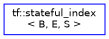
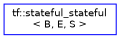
node "tf::stateful_index < B, E, S >": label "tf::stateful_index < B, E, S >" -> "tf::stateful_stateful < B, E, S >"
